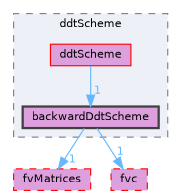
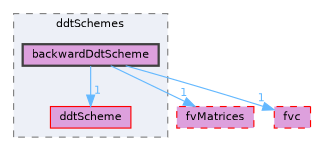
cluster "ddtScheme": label "ddtScheme" -> "ddtSchemes"
edge "ddtScheme" -> "backwardDdtScheme": reversed
